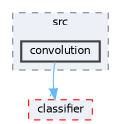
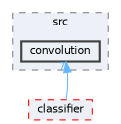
edge "convolution" -> "classifier": reversed
